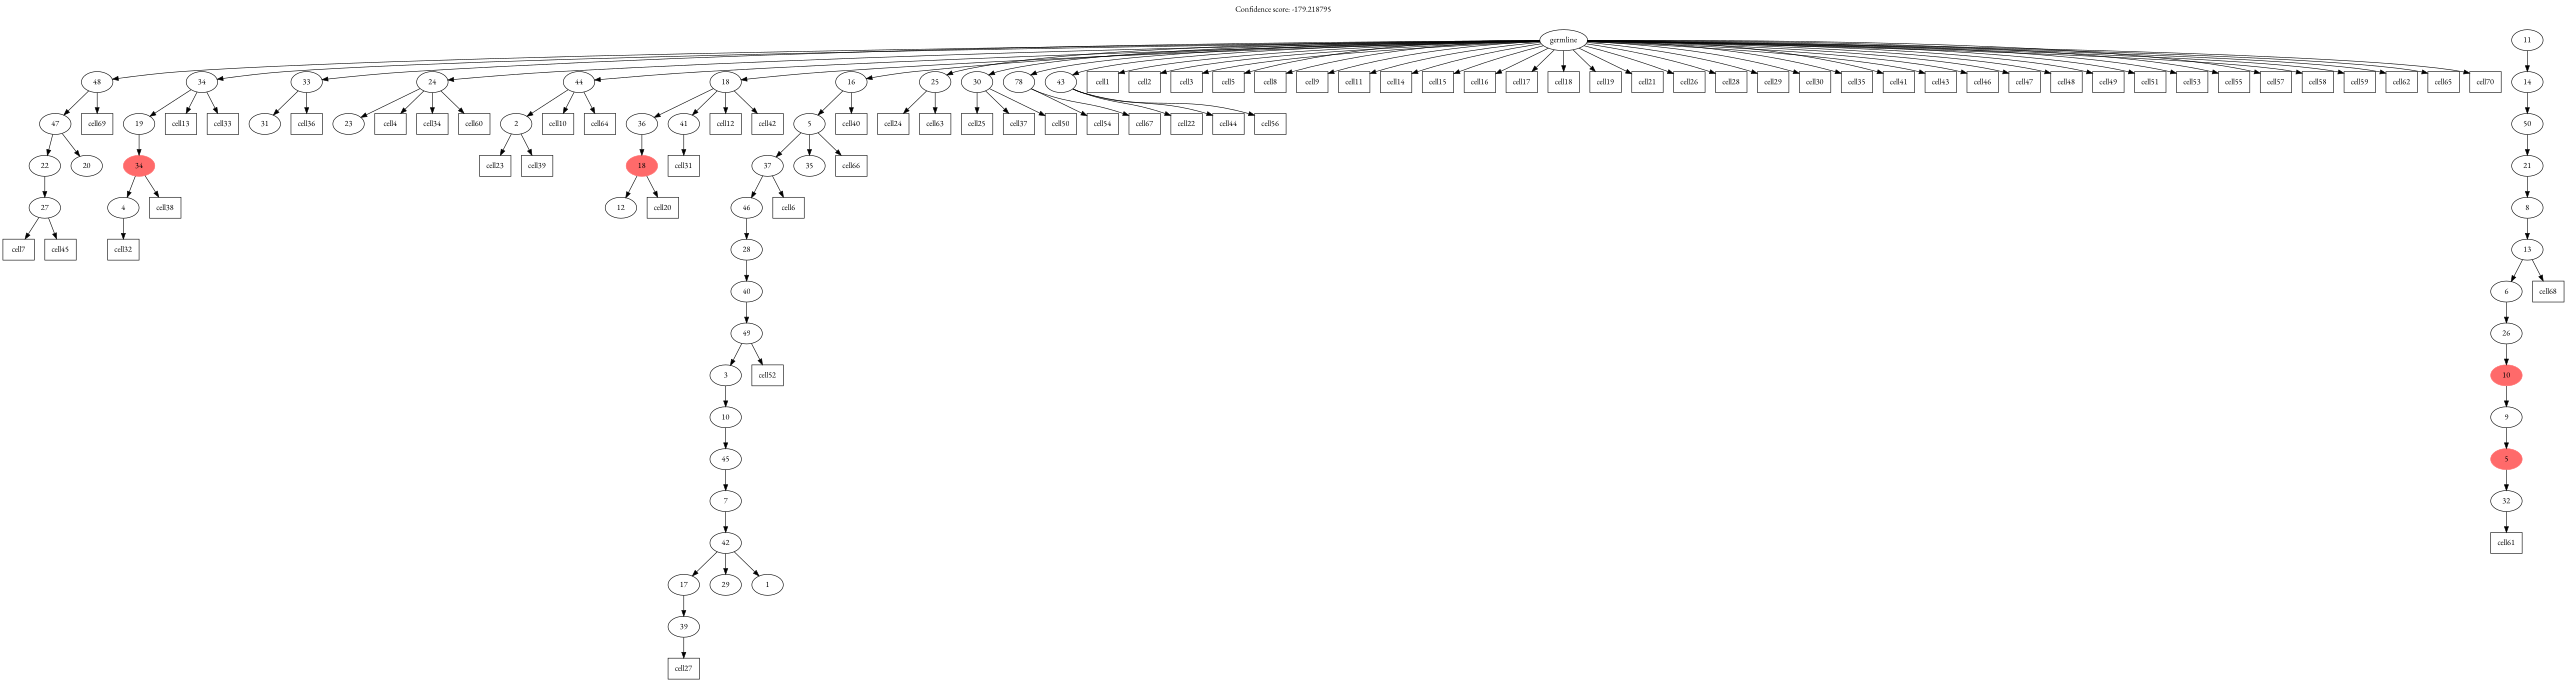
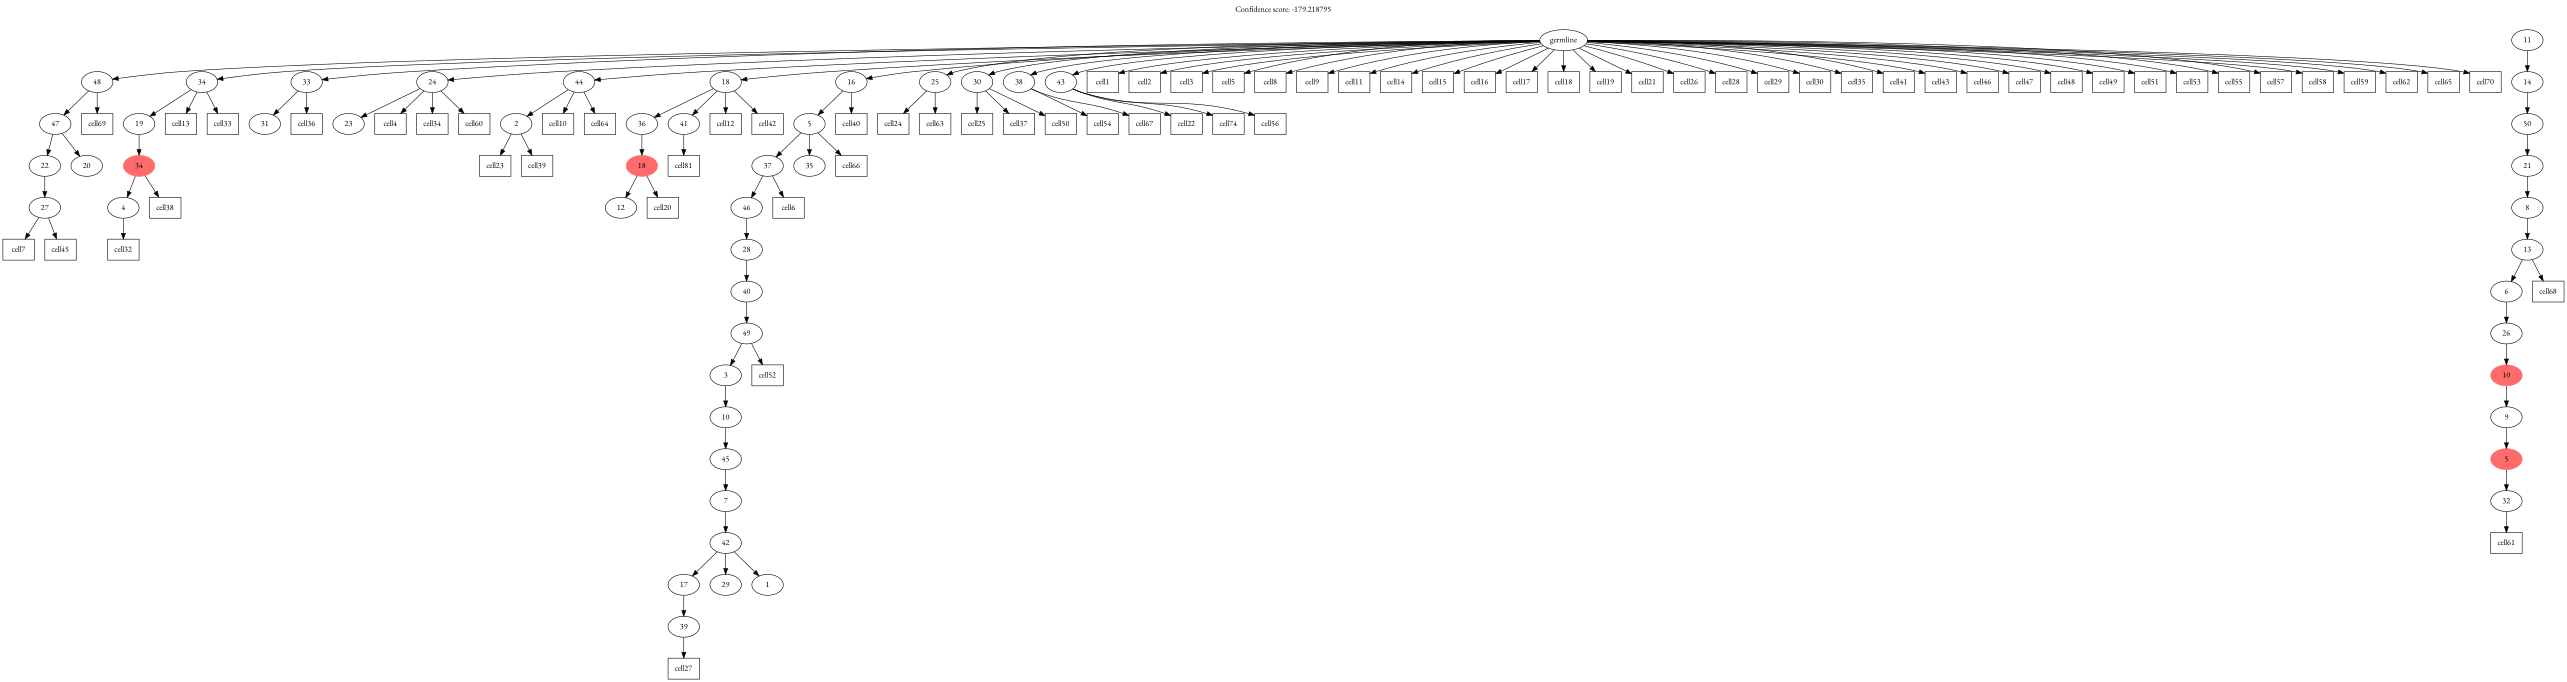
node "78": label "78" -> "38"
node "cell44": label "cell44" -> "cell74"
node "cell31": label "cell31" -> "cell81"
